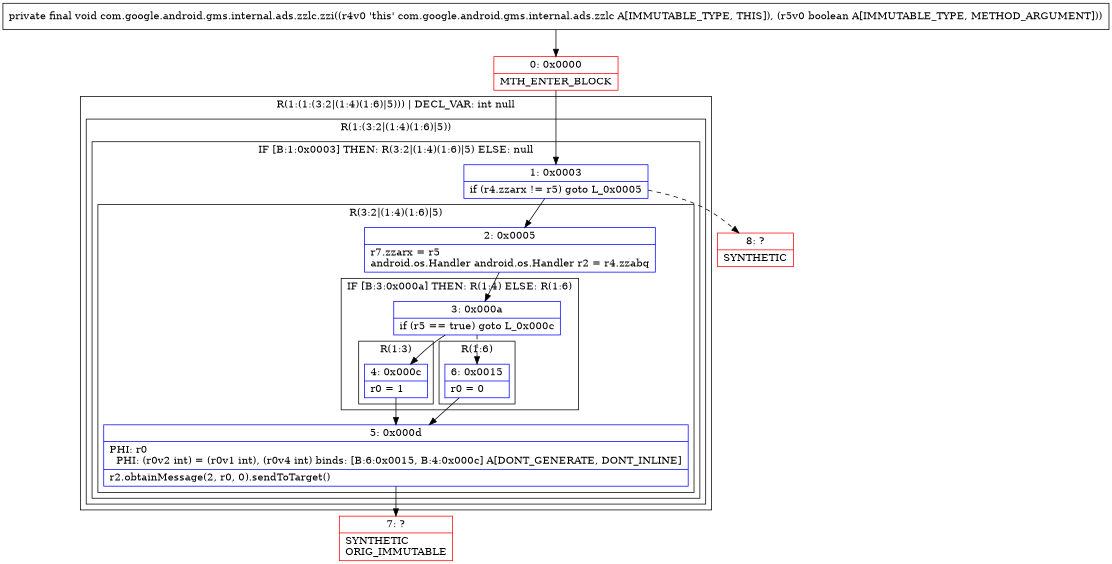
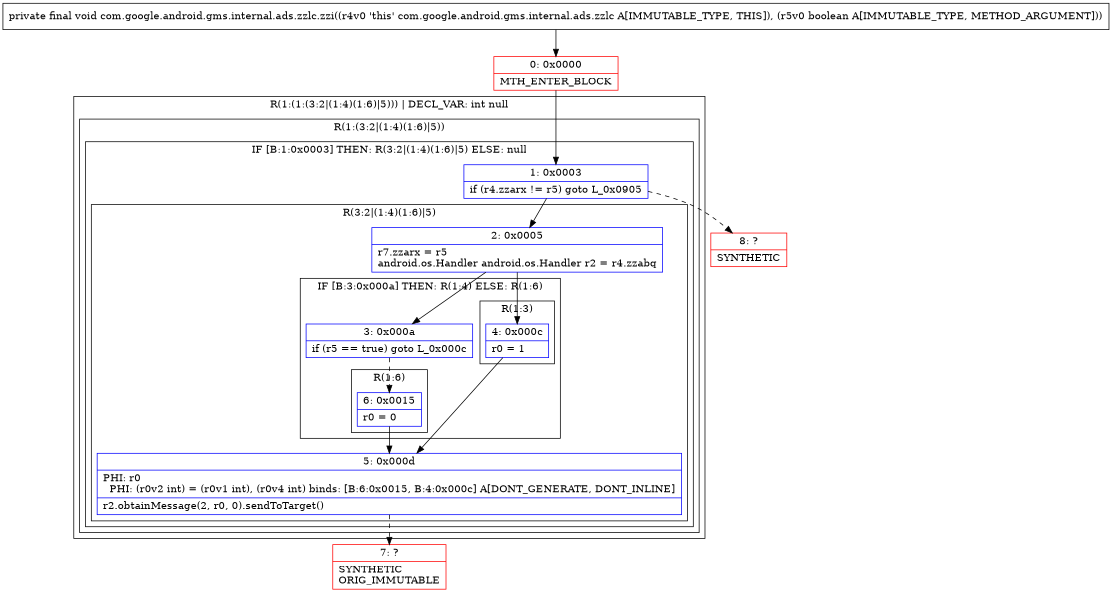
node "1: 0x0003": text "if (r4.zzarx != r5) goto L_0x0005" -> "if (r4.zzarx != r5) goto L_0x0905"
edge "3: 0x000a" -> "4: 0x000c": now "2: 0x0005" -> "4: 0x000c"
edge "5: 0x000d" -> "7: ?": style solid -> dashed
